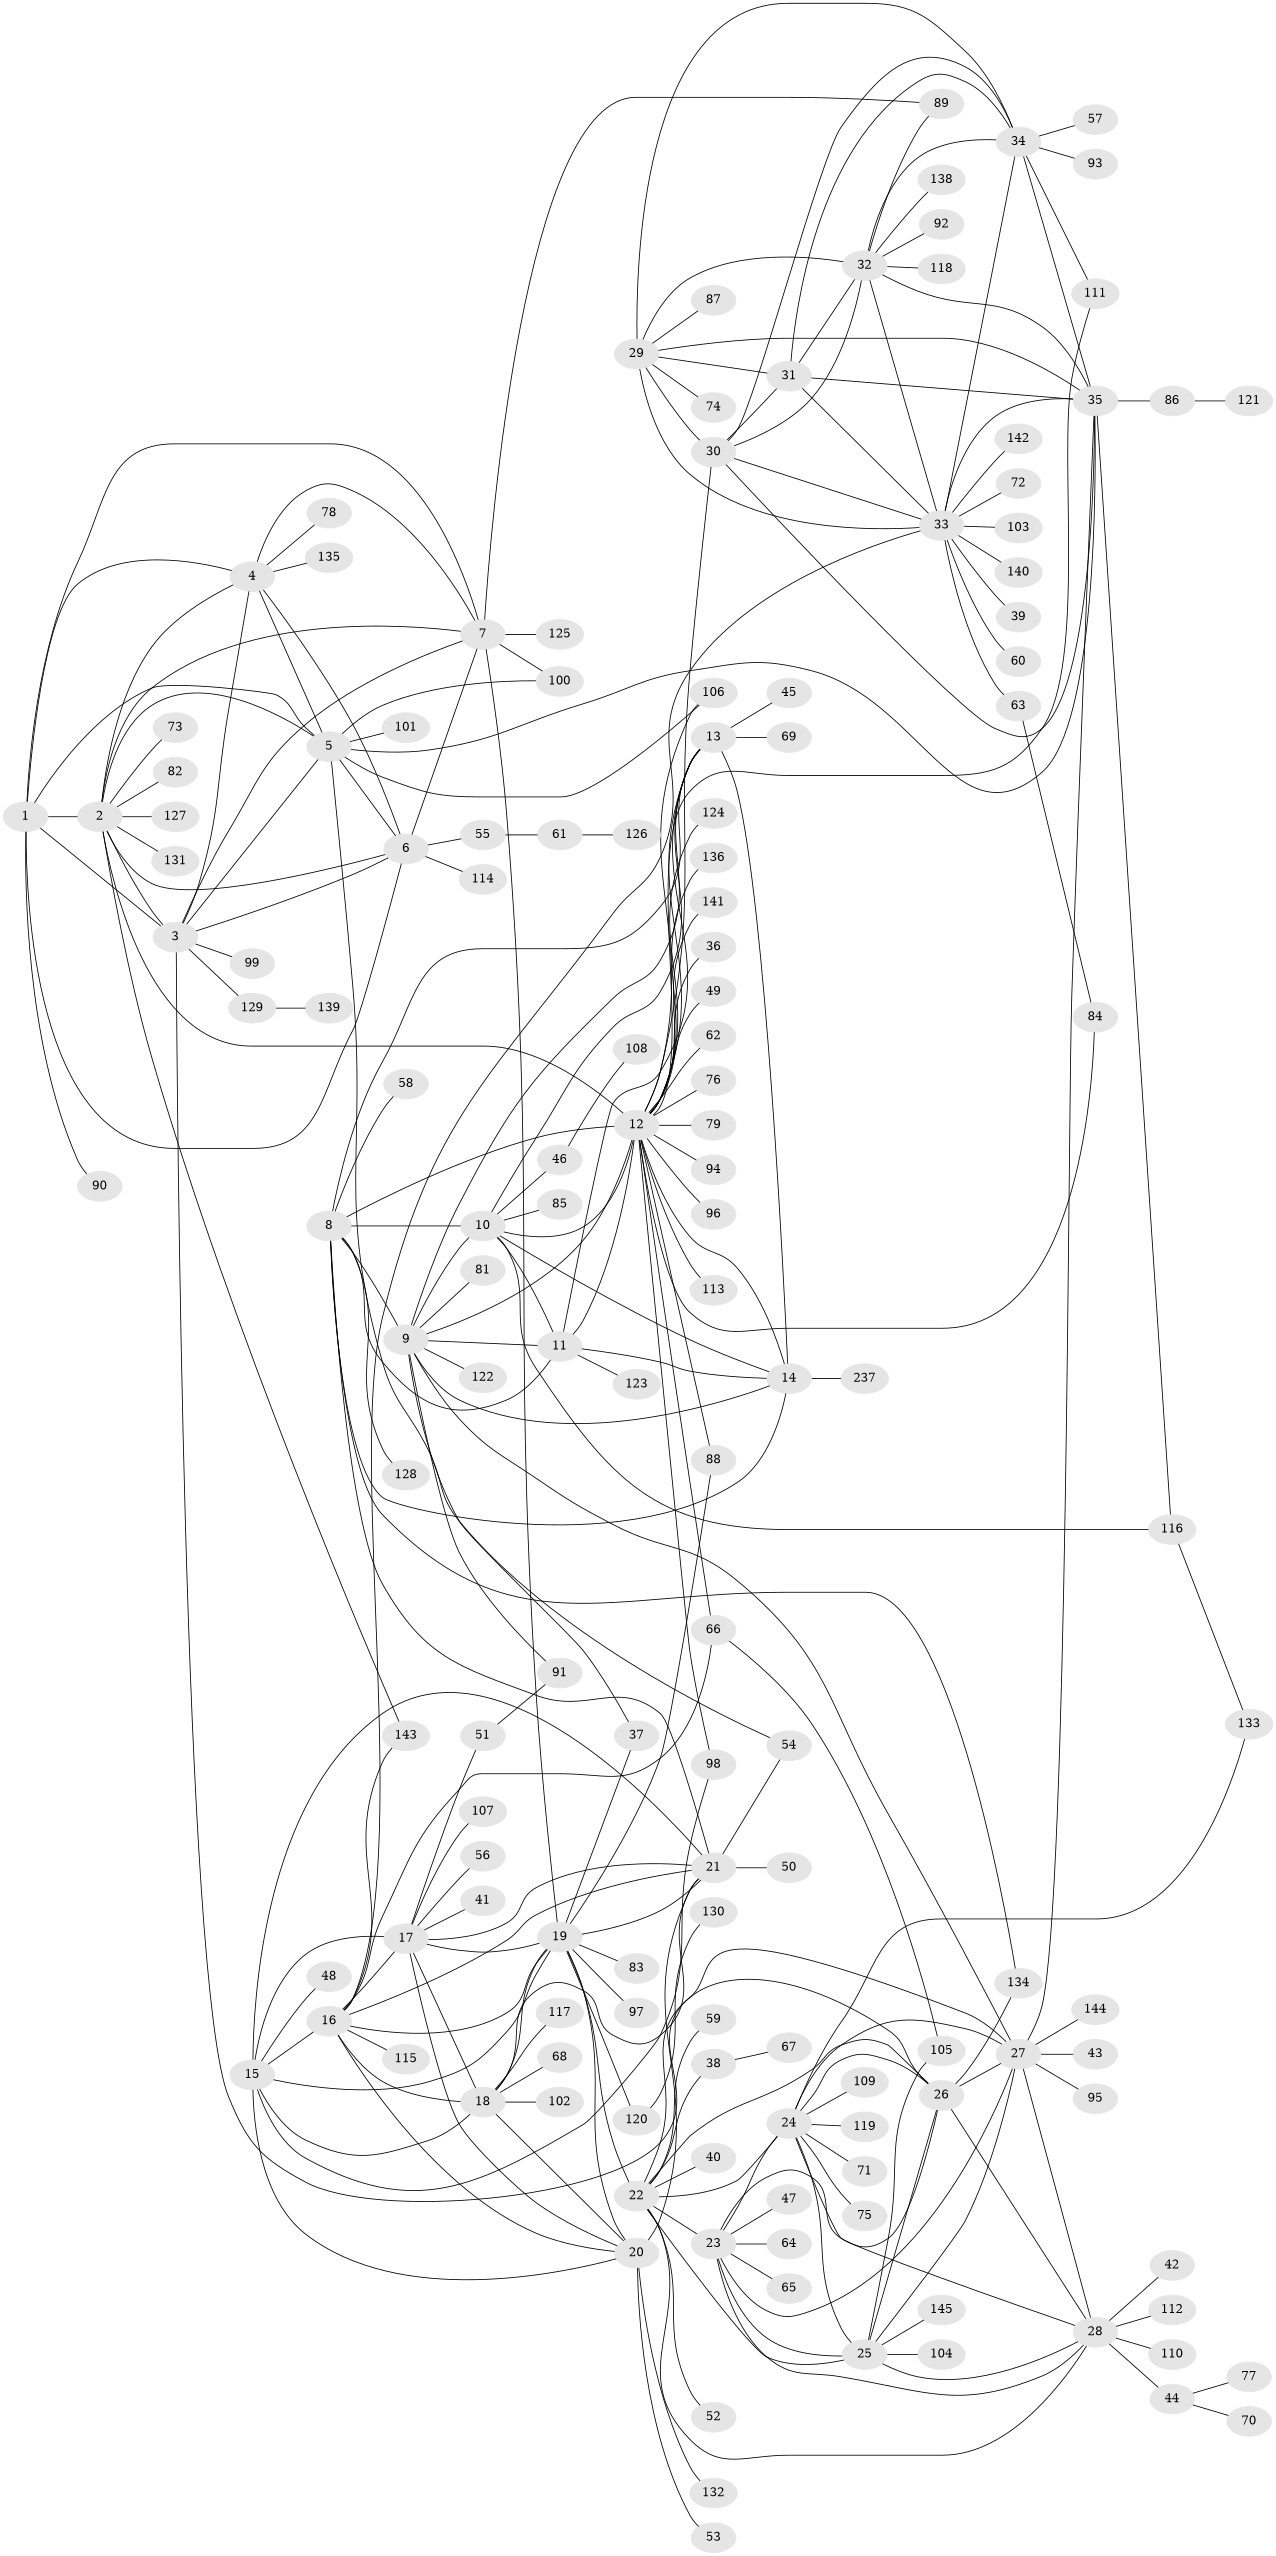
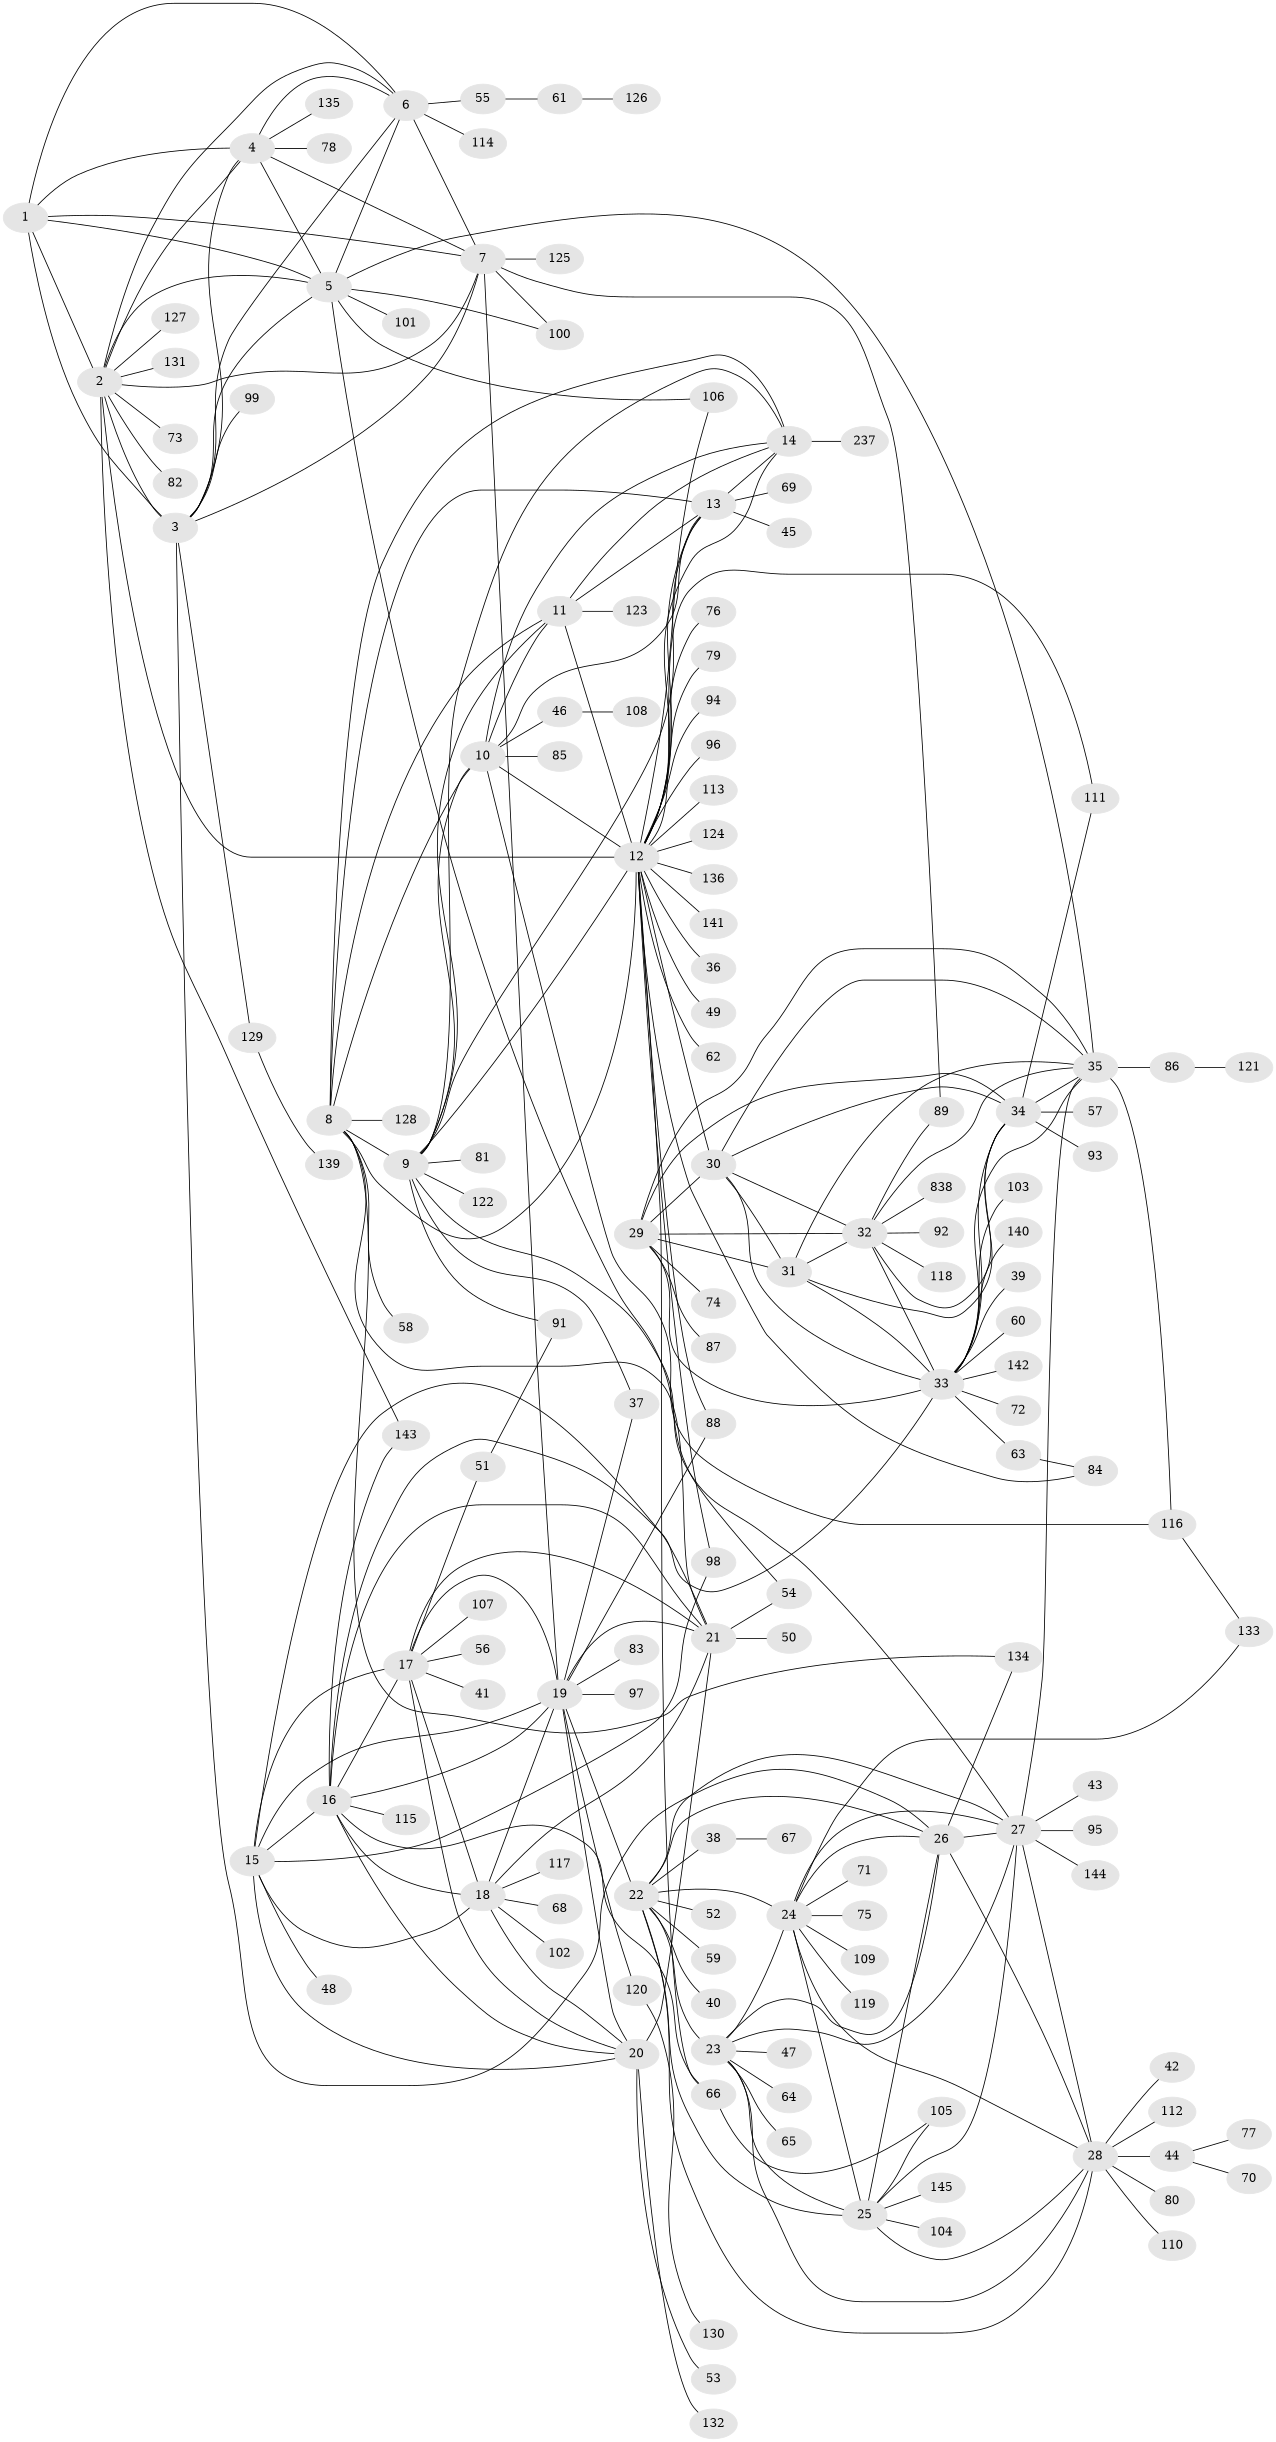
node "138": label "138" -> "838"
node "90": removed
node "80": added
